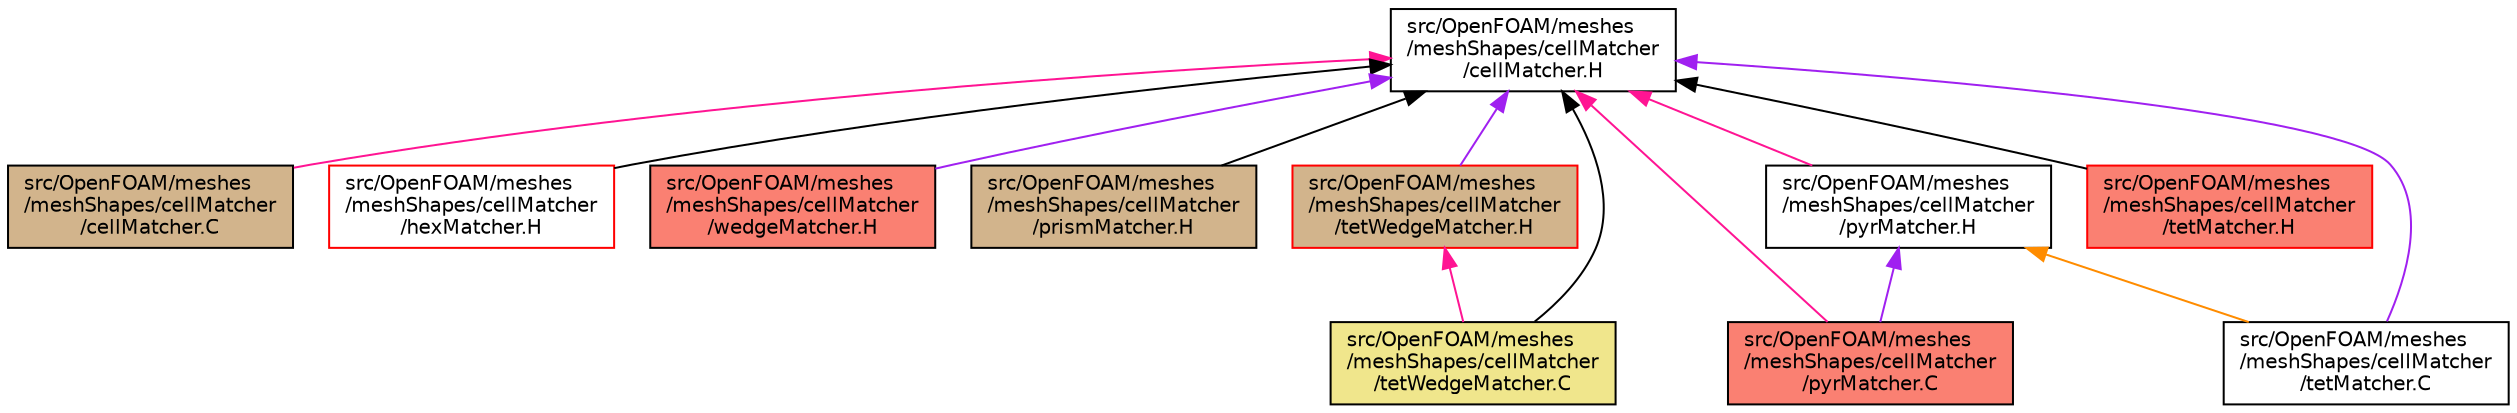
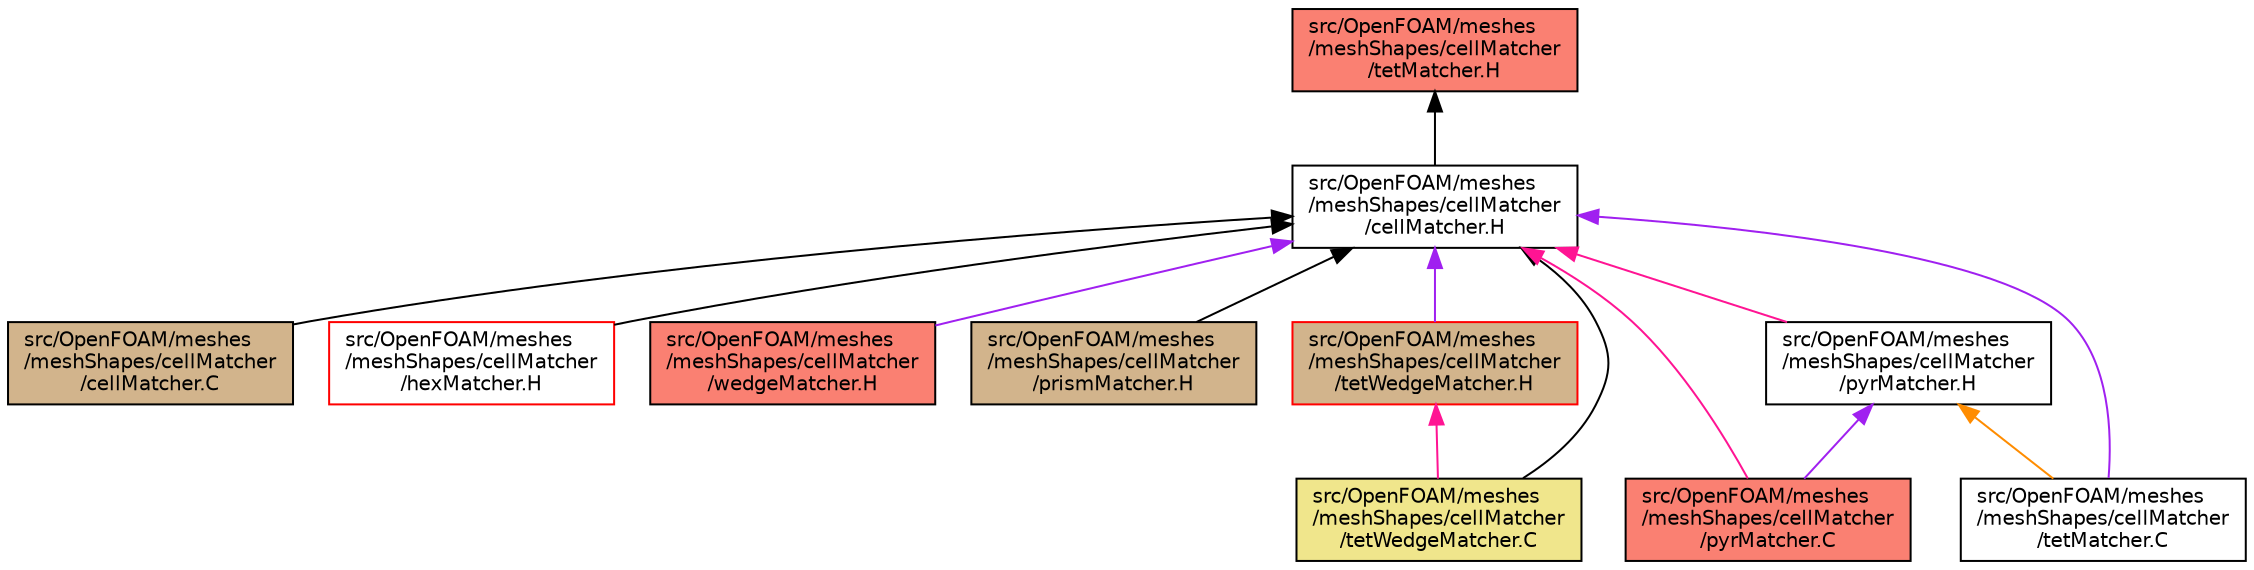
edge "src/OpenFOAM/meshes /meshShapes/cellMatcher /cellMatcher.C" -> "src/OpenFOAM/meshes /meshShapes/cellMatcher /cellMatcher.H": color deeppink -> black
edge "src/OpenFOAM/meshes /meshShapes/cellMatcher /tetMatcher.H" -> "src/OpenFOAM/meshes /meshShapes/cellMatcher /cellMatcher.H": reversed
node "src/OpenFOAM/meshes /meshShapes/cellMatcher /tetMatcher.H": color red -> black
